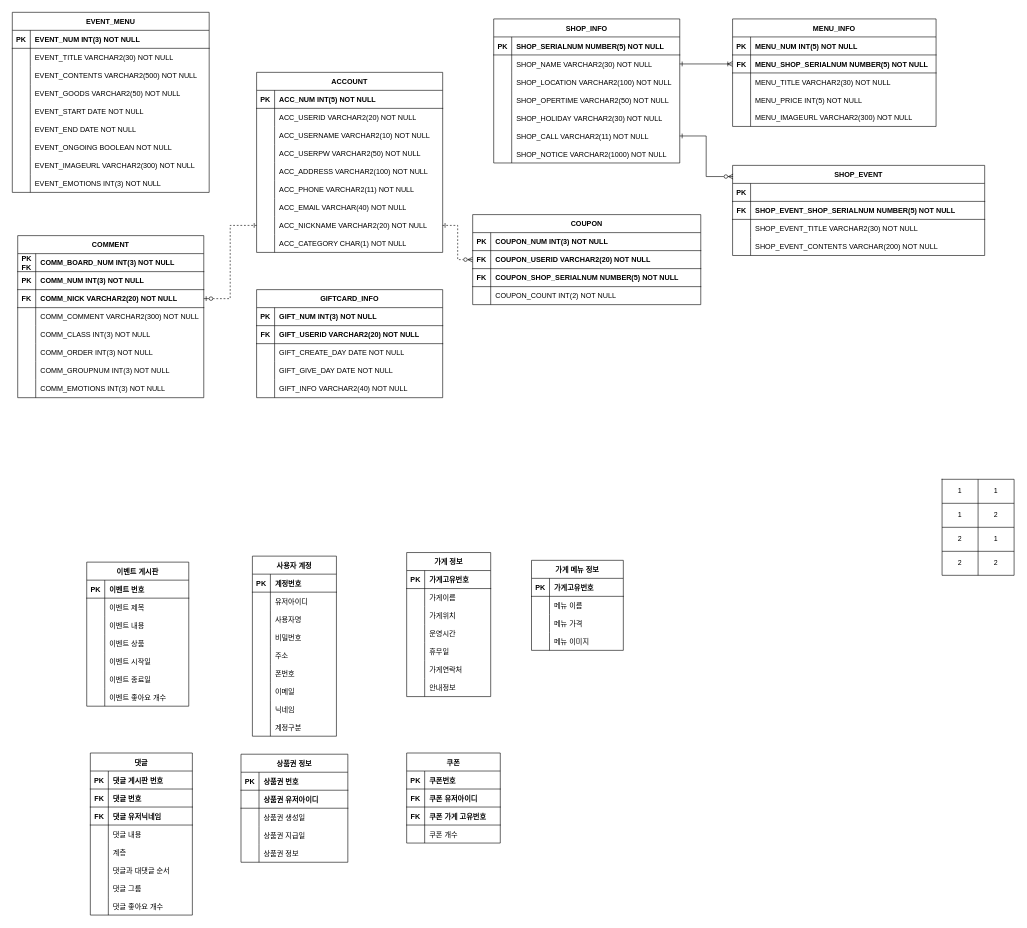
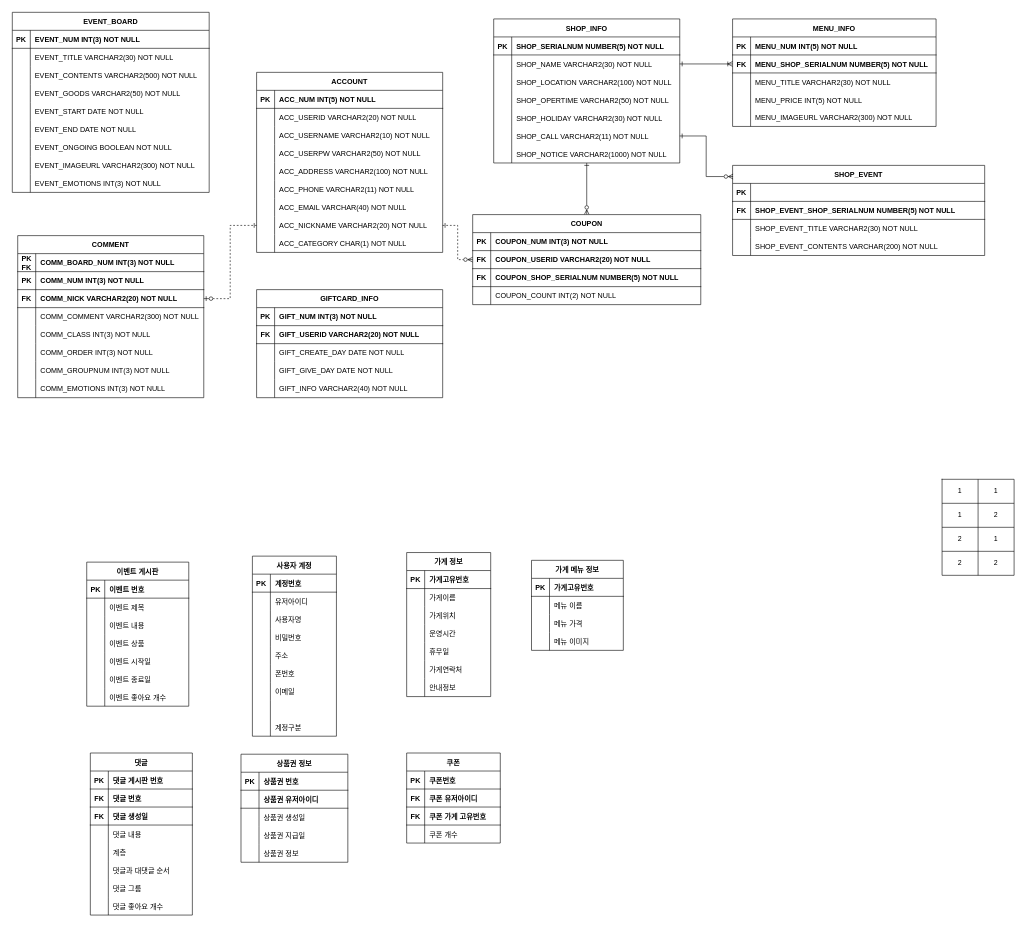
node "EVENT_MENU": label "EVENT_MENU" -> "EVENT_BOARD"
edge "SHOP_INFO" -- "COUPON": added
node "닉네임": removed
node "댓글 유저닉네임": label "댓글 유저닉네임" -> "댓글 생성일"
